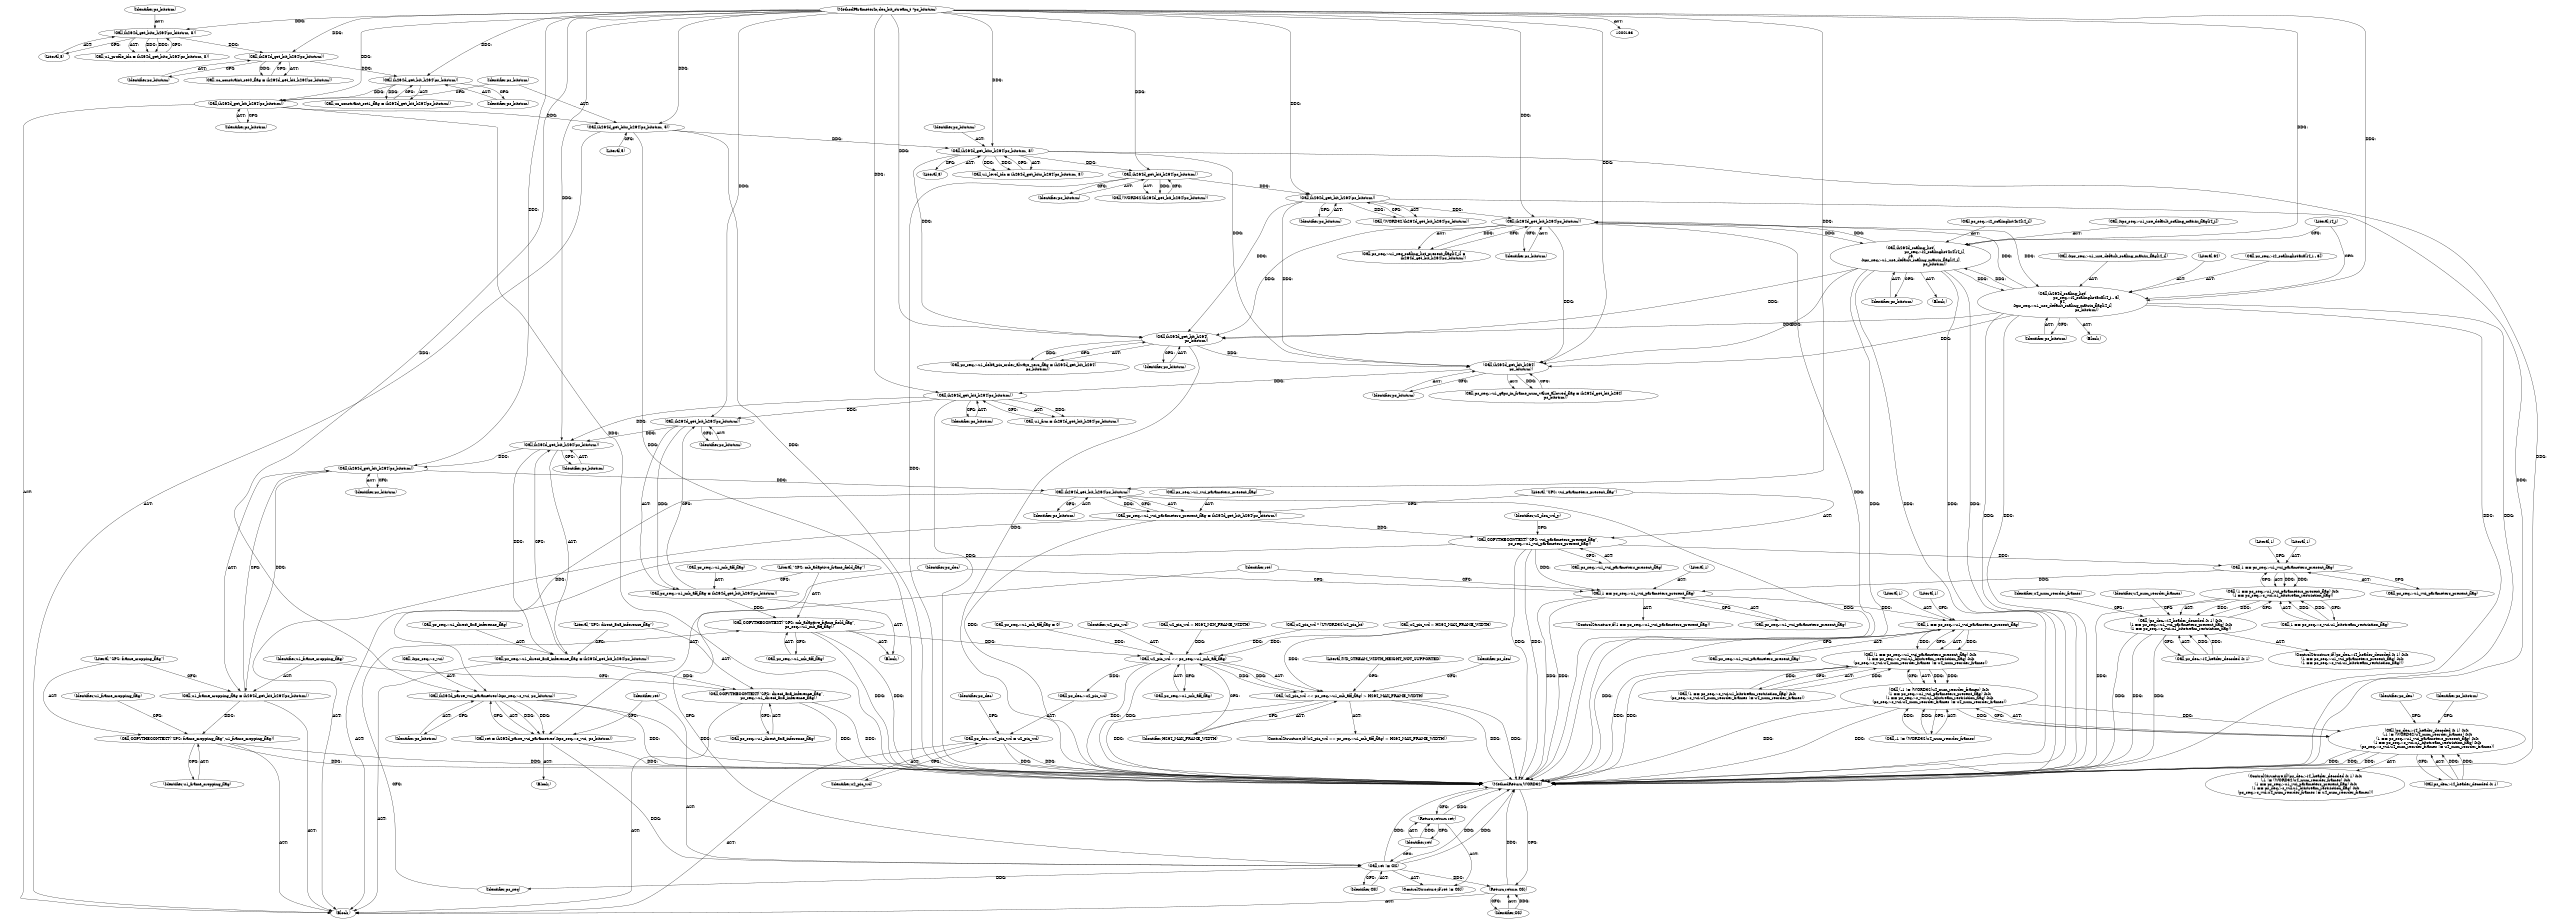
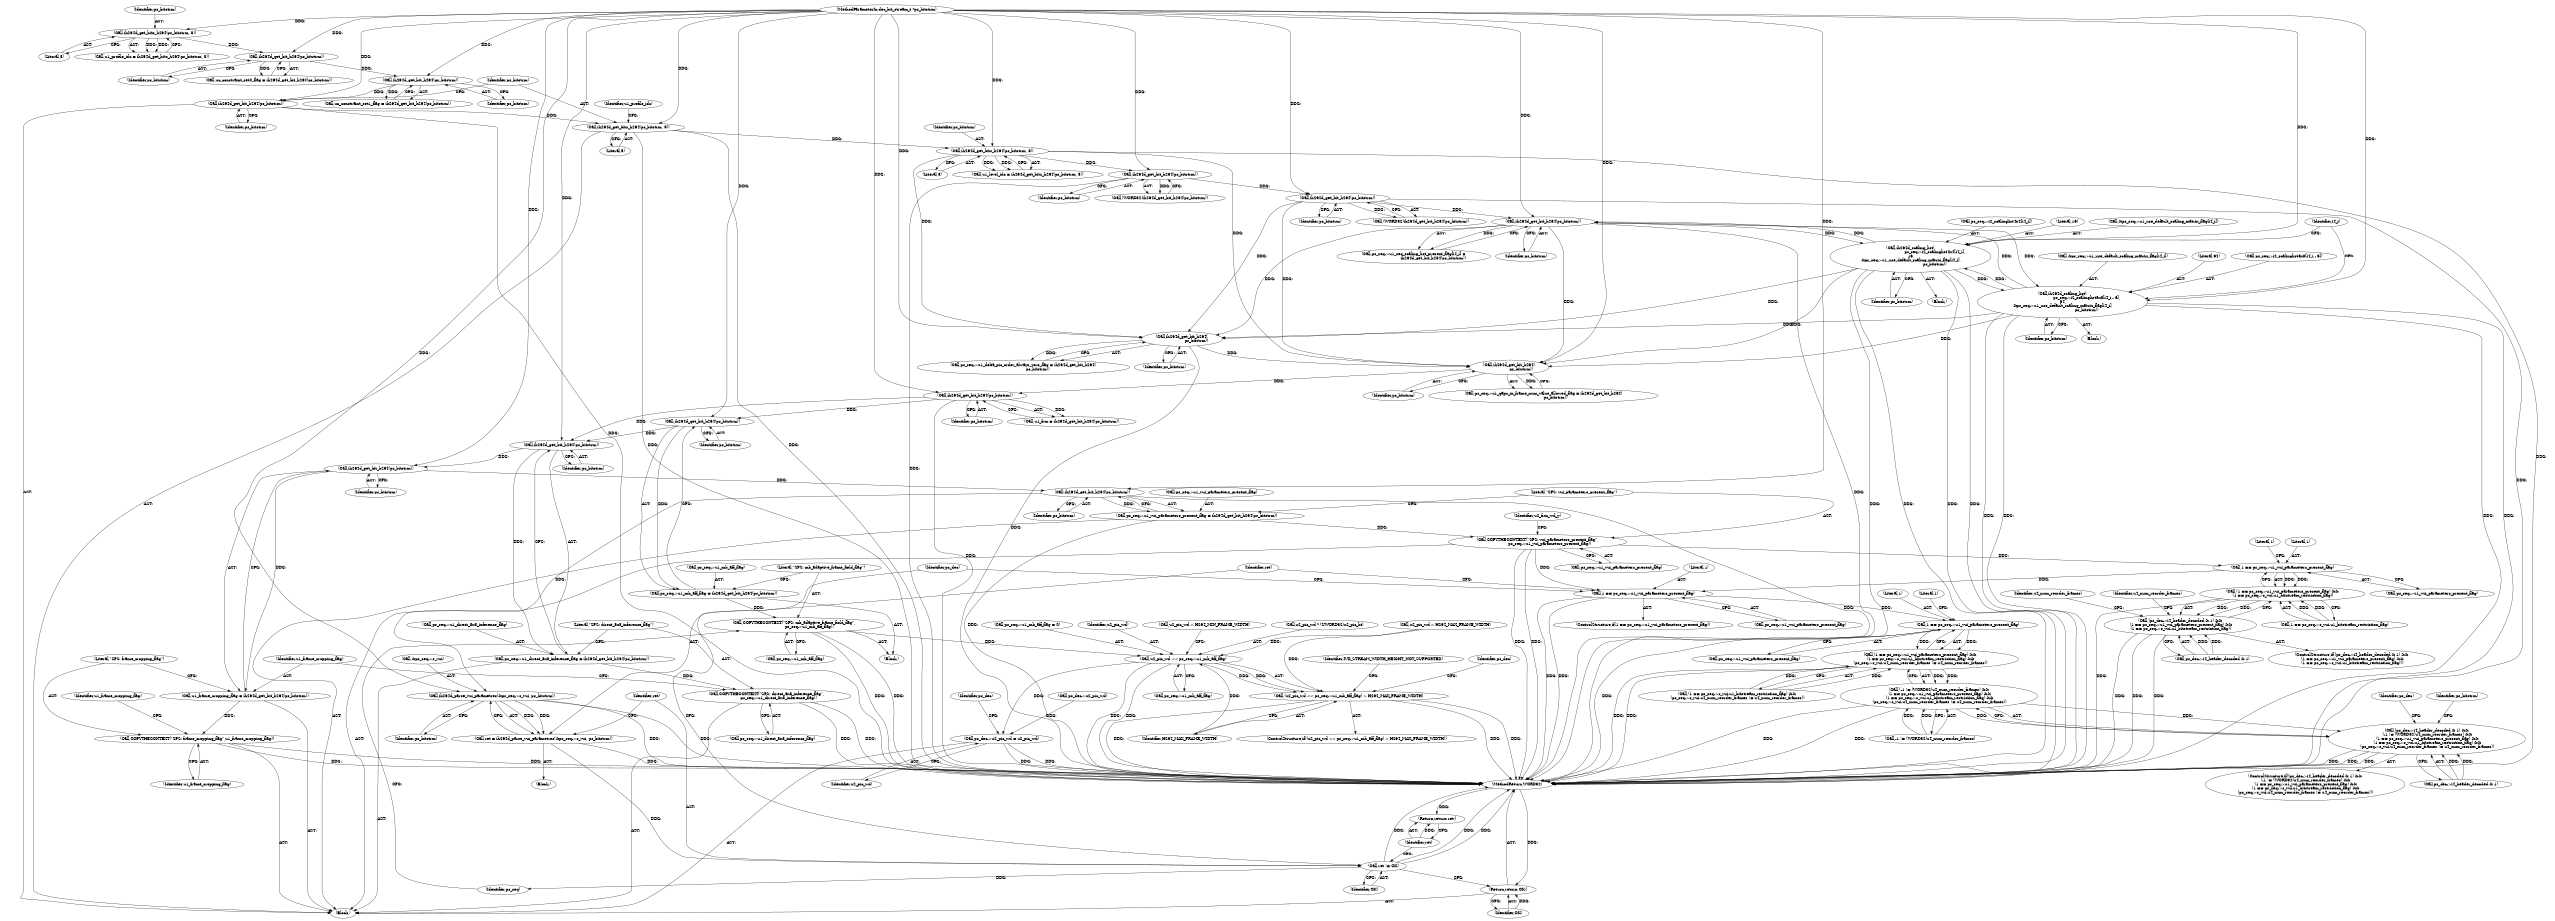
node "1000163": removed
node "(Identifier,u1_profile_idc)": added
edge "(Call,ih264d_get_bits_h264(ps_bitstrm, 5))" -> "(Literal,5)": added, label "CFG:"
edge "(Literal,5)" -> "(Call,ih264d_get_bits_h264(ps_bitstrm, 5))": label "CFG: " -> "AST: "
node "(Literal,16)": added
node "(Literal,i4_i)": label "(Literal,i4_i)" -> "(Identifier,i4_i)"
node "(Identifier,u2_dec_wd_y)": label "(Identifier,u2_dec_wd_y)" -> "(Identifier,u2_frm_wd_y)"
edge "(Call,ps_seq->u1_mb_aff_flag = 0)" -> "(Call,u2_pic_wd << ps_seq->u1_mb_aff_flag)": label "DDG: " -> "AST: "
edge "(Call,u2_pic_wd < H264_MIN_FRAME_WIDTH)" -> "(Call,u2_pic_wd << ps_seq->u1_mb_aff_flag)": label "DDG: " -> "CFG: "
edge "(Call,u2_pic_wd * (UWORD32)u2_pic_ht)" -> "(Call,u2_pic_wd << ps_seq->u1_mb_aff_flag)": label "DDG: " -> "AST: "
node "(Literal,IVD_STREAM_WIDTH_HEIGHT_NOT_SUPPORTED)": label "(Literal,IVD_STREAM_WIDTH_HEIGHT_NOT_SUPPORTED)" -> "(Identifier,IVD_STREAM_WIDTH_HEIGHT_NOT_SUPPORTED)"
edge "(Call,u2_pic_wd << ps_seq->u1_mb_aff_flag)" -> "(Call,ps_dec->u2_pic_wd)": now "(Call,u2_pic_wd << ps_seq->u1_mb_aff_flag)" -> "(Call,ps_dec->u2_pic_wd = u2_pic_wd)"
edge "(Identifier,H264_MAX_FRAME_WIDTH)" -> "(Call,u2_pic_wd << ps_seq->u1_mb_aff_flag)": label "CFG: " -> "DDG: "
edge "(Call,ps_dec->u2_pic_wd)" -> "(Call,ps_dec->u2_pic_wd = u2_pic_wd)": label "AST: " -> "DDG: "
edge "(Return,return ret;)" -> "(MethodReturn,WORD32)": removed, label "DDG:"
edge "(MethodReturn,WORD32)" -> "(Return,return ret;)": label "CFG: " -> "DDG: "
edge "(Return,return OK;)" -> "(MethodReturn,WORD32)": label "DDG: " -> "AST: "
edge "(MethodReturn,WORD32)" -> "(Return,return OK;)": label "CFG: " -> "DDG: "
edge "(Call,ret != OK)" -> "(Return,return OK;)": label "DDG: " -> "CFG: "
node "(ControlStructure,if(ret != OK))": removed
